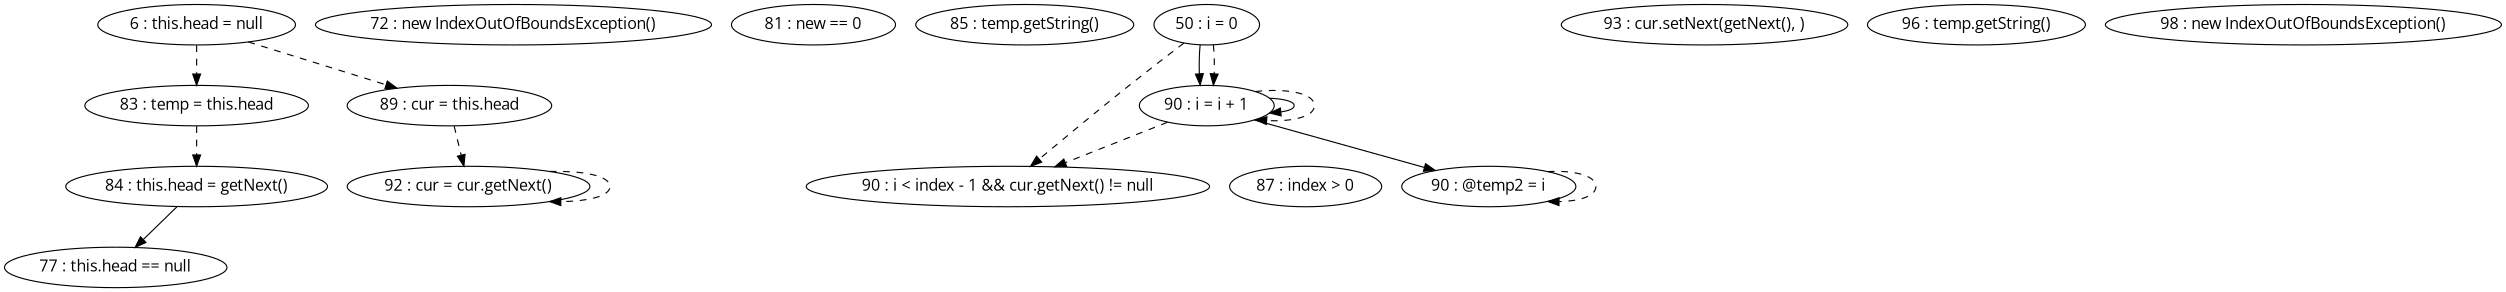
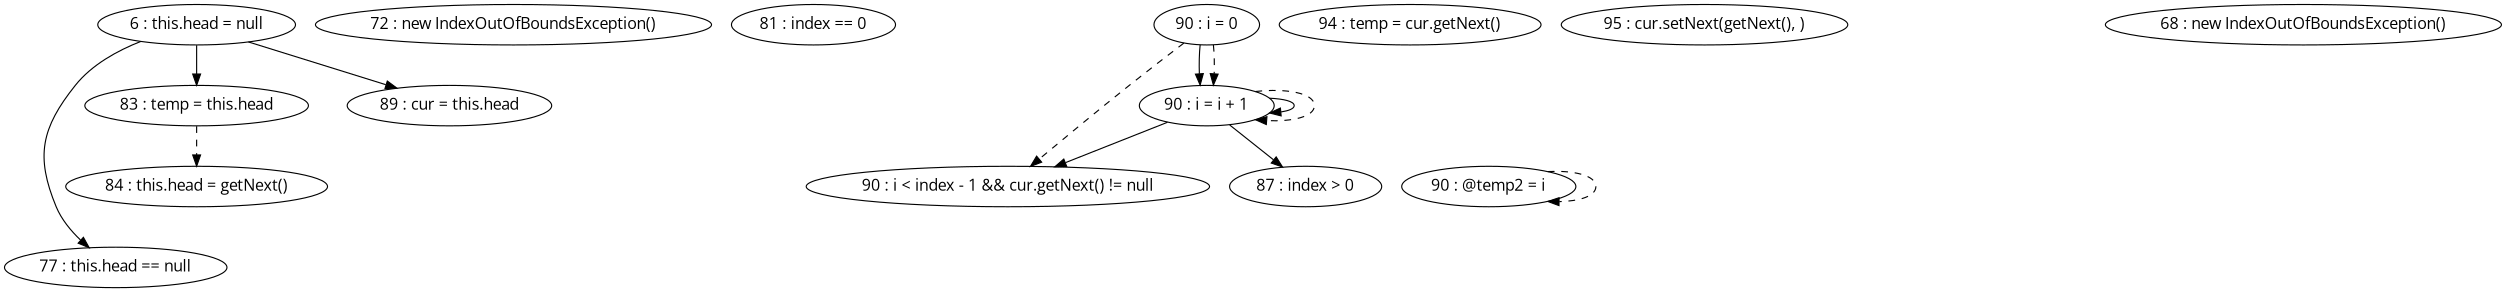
node "81 : new == 0": label "81 : new == 0" -> "81 : index == 0"
node "85 : temp.getString()": removed
node "50 : i = 0": label "50 : i = 0" -> "90 : i = 0"
node "94 : temp = cur.getNext()": added
node "93 : cur.setNext(getNext(), )": label "93 : cur.setNext(getNext(), )" -> "95 : cur.setNext(getNext(), )"
node "96 : temp.getString()": removed
node "98 : new IndexOutOfBoundsException()": label "98 : new IndexOutOfBoundsException()" -> "68 : new IndexOutOfBoundsException()"
edge "6 : this.head = null" -> "83 : temp = this.head": style dashed -> solid
edge "6 : this.head = null" -> "89 : cur = this.head": style dashed -> solid
edge "90 : i = i + 1" -> "90 : i < index - 1 && cur.getNext() != null": style dashed -> solid
edge "90 : i = i + 1" -> "90 : @temp2 = i": now "90 : i = i + 1" -> "87 : index > 0"
node "92 : cur = cur.getNext()": removed
edge "84 : this.head = getNext()" -> "77 : this.head == null": now "6 : this.head = null" -> "77 : this.head == null"
